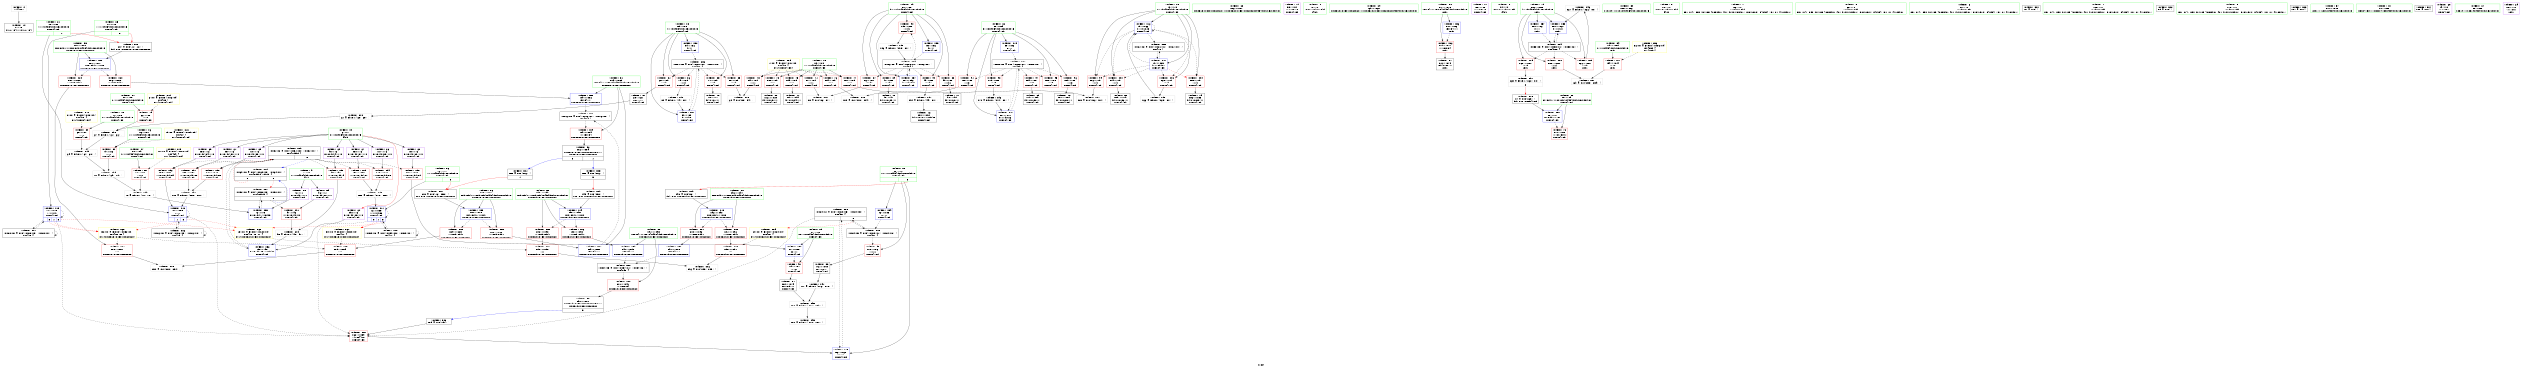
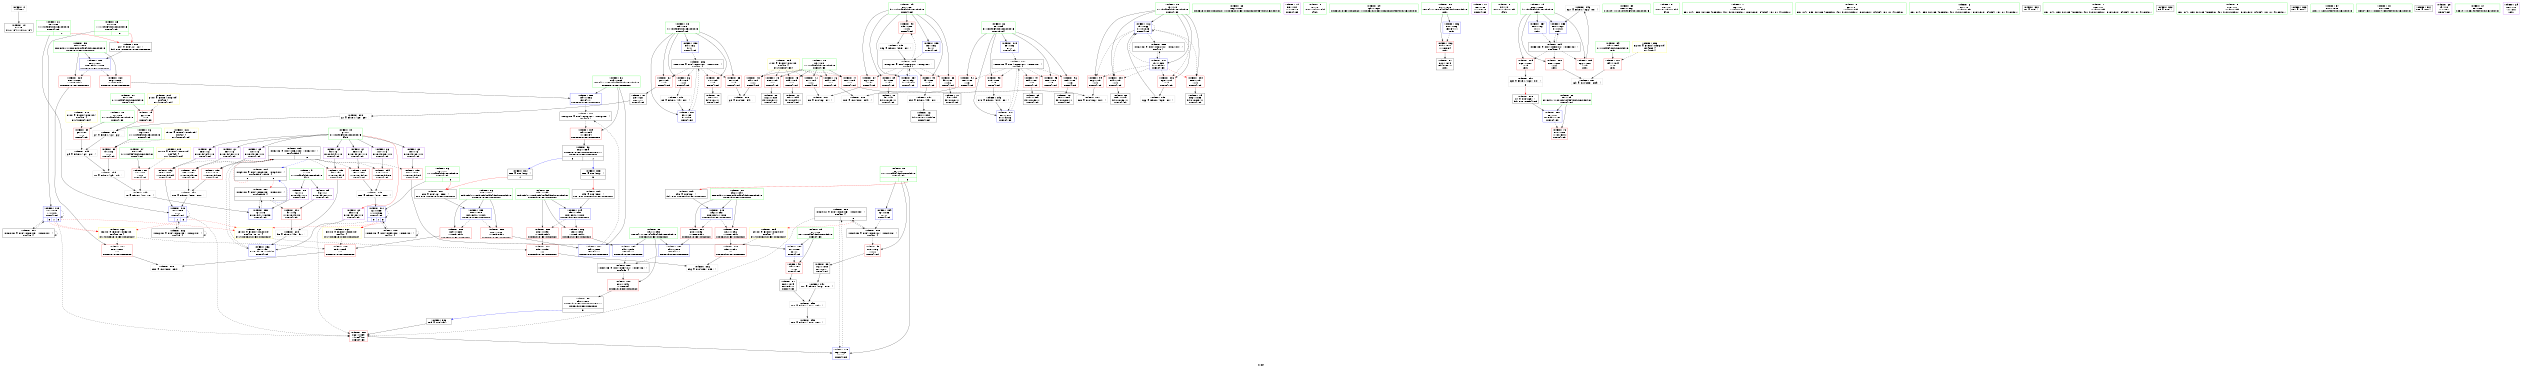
node "NodeID: 22": text "_Z5solvei" -> "_Z5printf"
edge "NodeID: 32" -> "NodeID: 148": added
edge "NodeID: 31" -> "NodeID: 151": added
